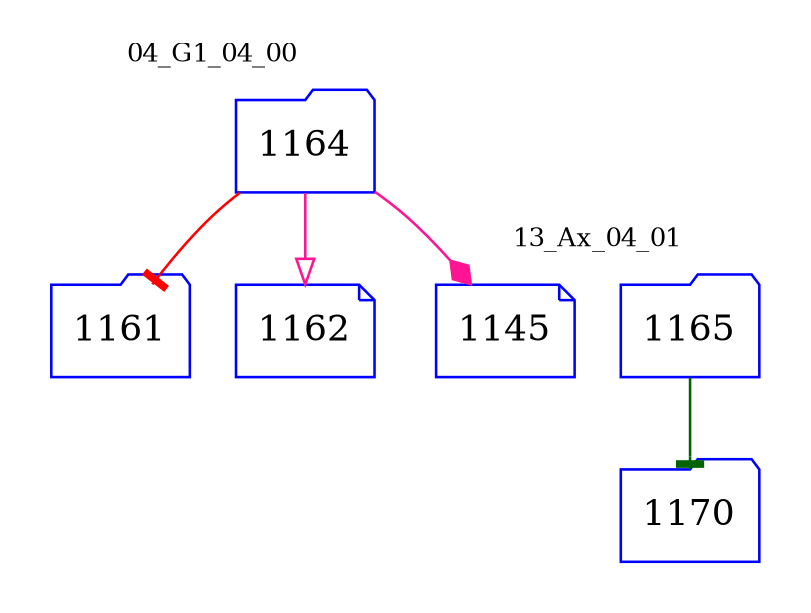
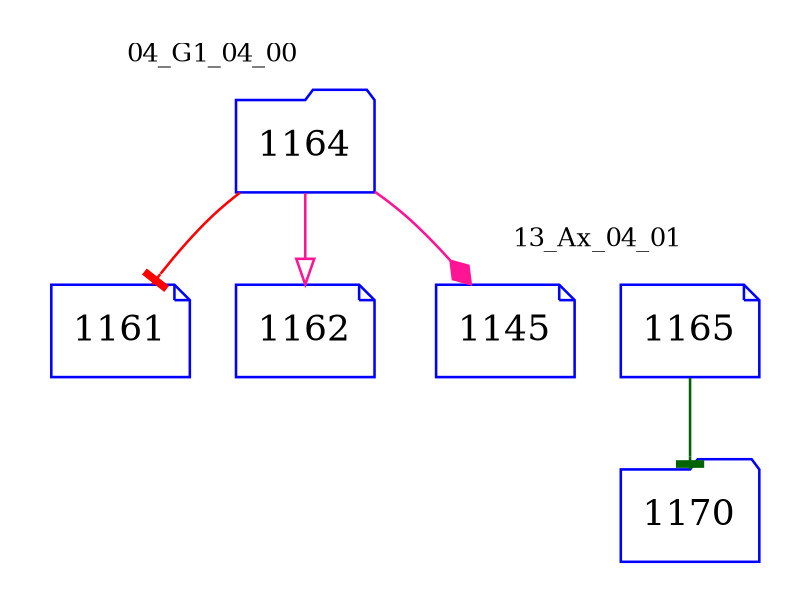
node "1161": shape folder -> note
node "1165": shape folder -> note
